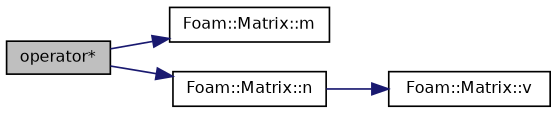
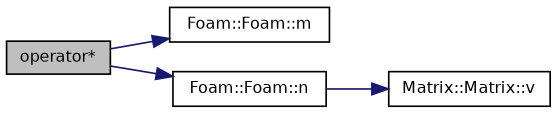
node "Foam::Matrix::m": label "Foam::Matrix::m" -> "Foam::Foam::m"
node "Foam::Matrix::n": label "Foam::Matrix::n" -> "Foam::Foam::n"
node "Foam::Matrix::v": label "Foam::Matrix::v" -> "Matrix::Matrix::v"
